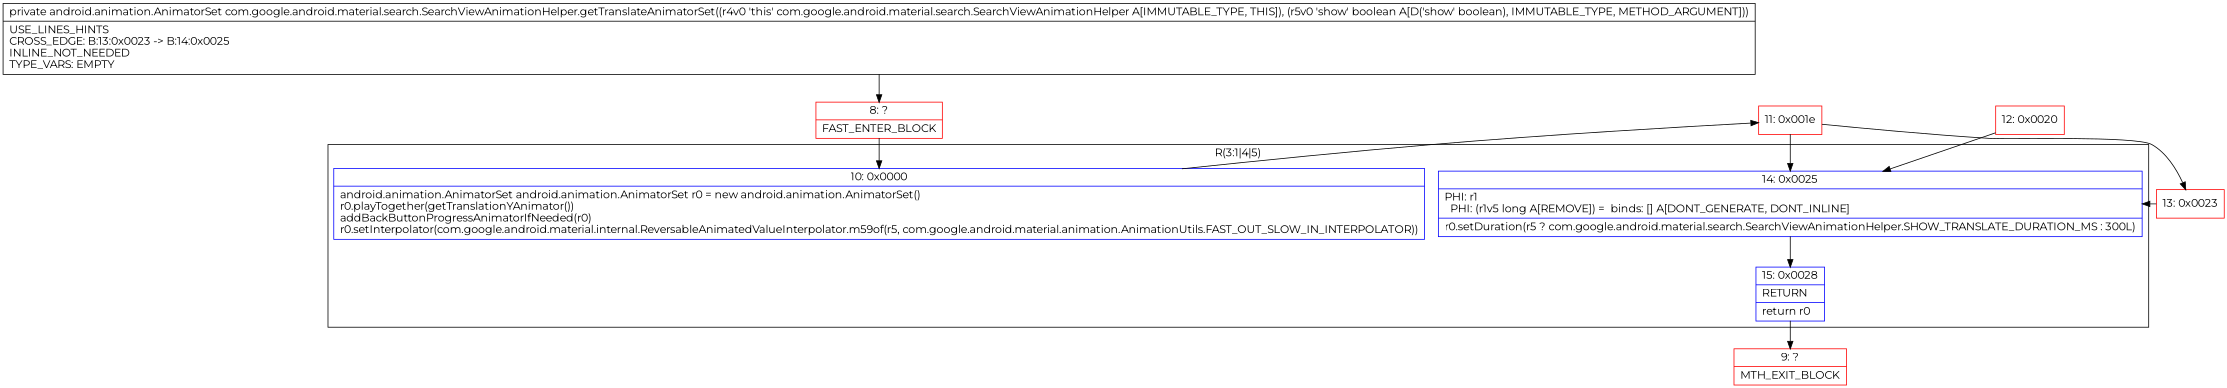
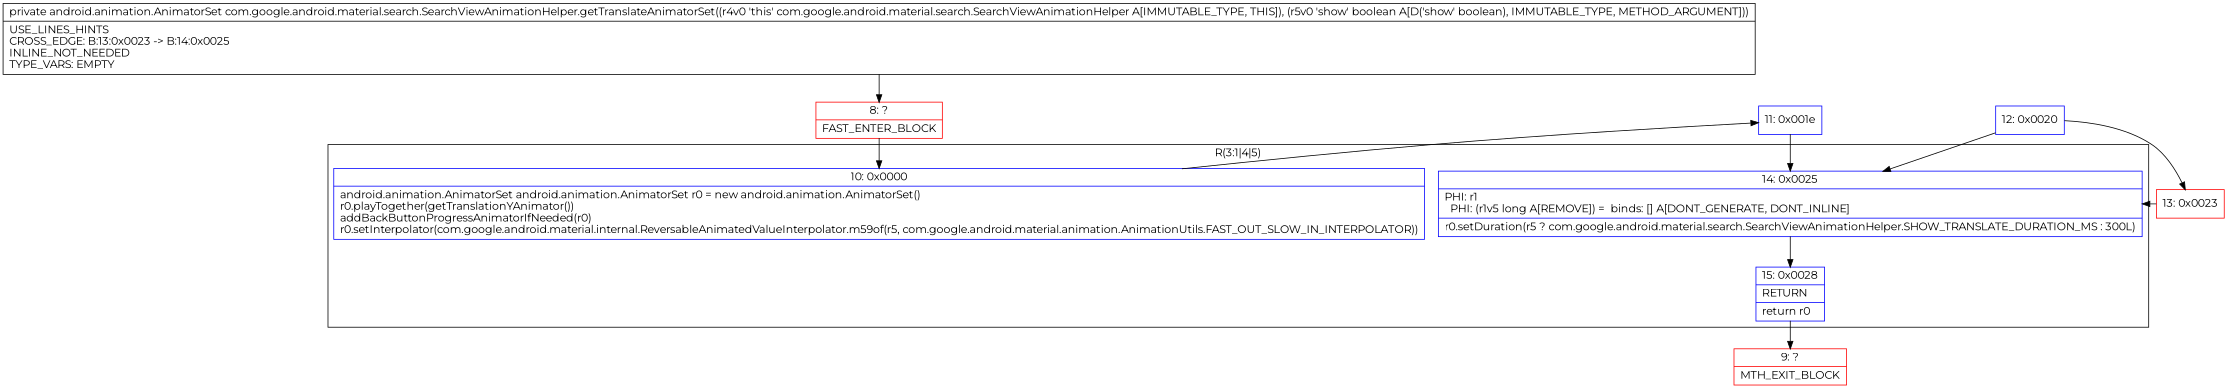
node "11: 0x001e": color red -> blue
node "12: 0x0020": color red -> blue
edge "11: 0x001e" -> "13: 0x0023": now "12: 0x0020" -> "13: 0x0023"
